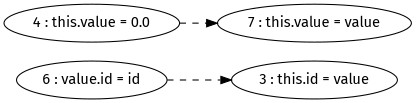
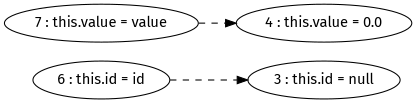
edge "4 : this.value = 0.0" -> "7 : this.value = value": reversed
node "6 : value.id = id": label "6 : value.id = id" -> "6 : this.id = id"
node "3 : this.id = value": label "3 : this.id = value" -> "3 : this.id = null"
